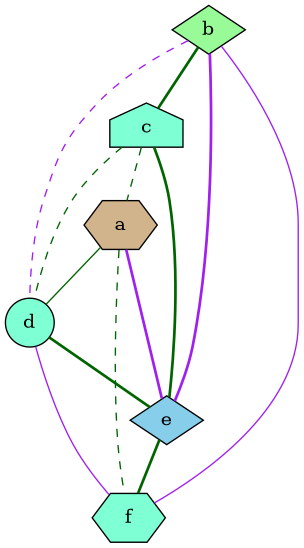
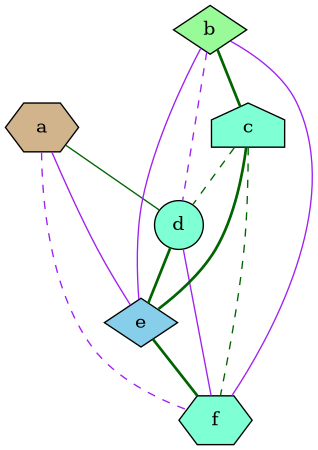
edge "c" -- "a": now "c" -- "f"
edge "b" -- "e": style bold -> solid
edge "a" -- "e": style bold -> solid
edge "a" -- "f": color darkgreen -> purple
